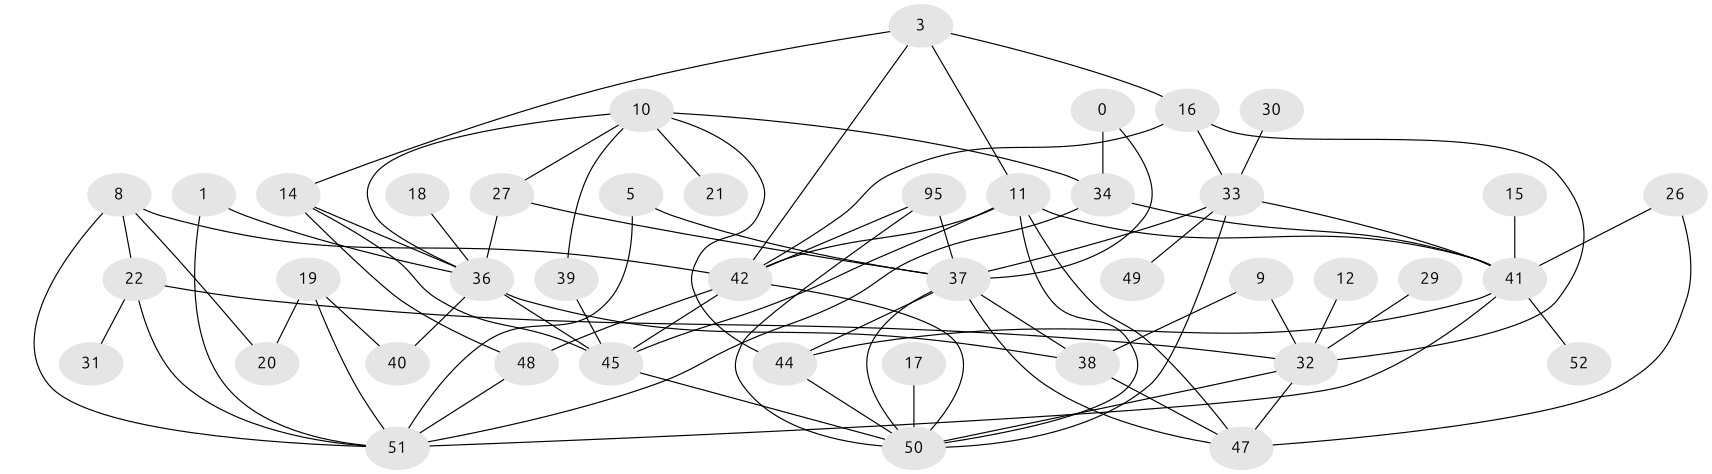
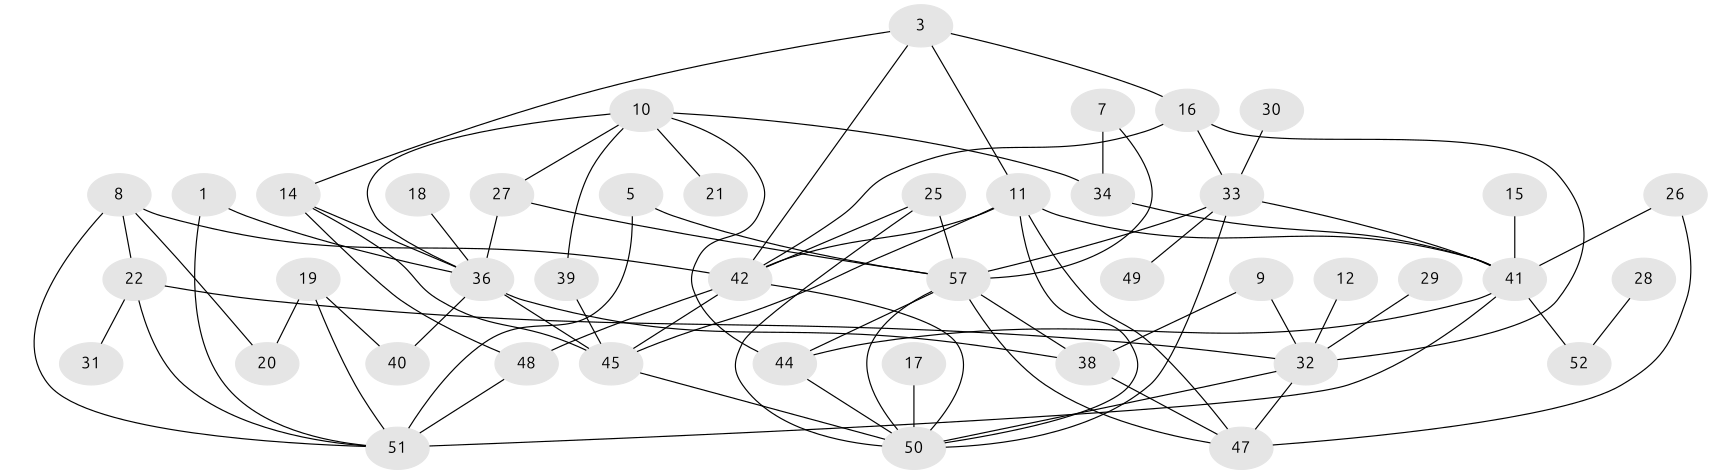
node "0": label "0" -> "7"
node "95": label "95" -> "25"
node "37": label "37" -> "57"
node "28": added
edge "34" -- "51": removed
